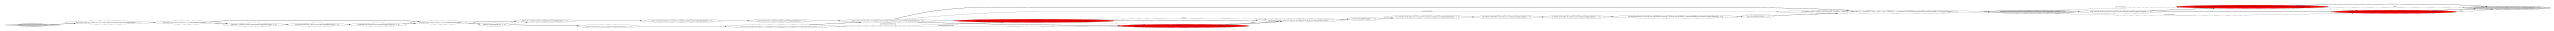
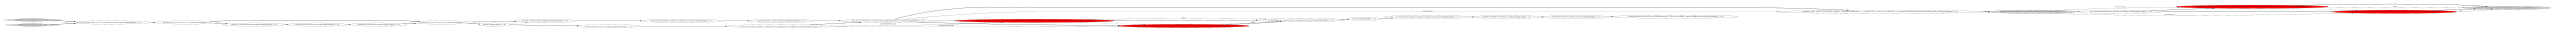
node "table.refresh()@@@20@@@['1', '1', '0']": removed
node "testExpireSnapshotsUsingPositionalArgs['1', '0', '0']": added
